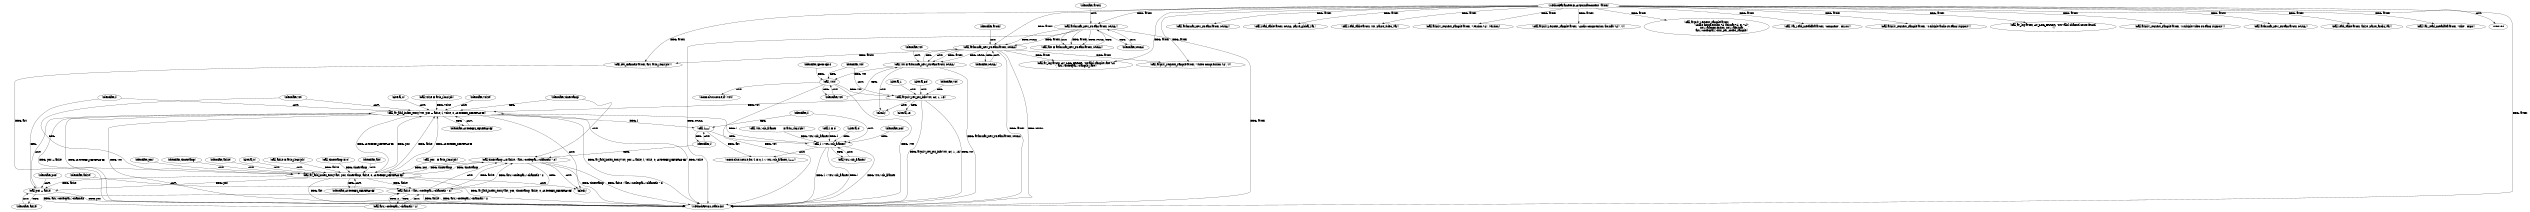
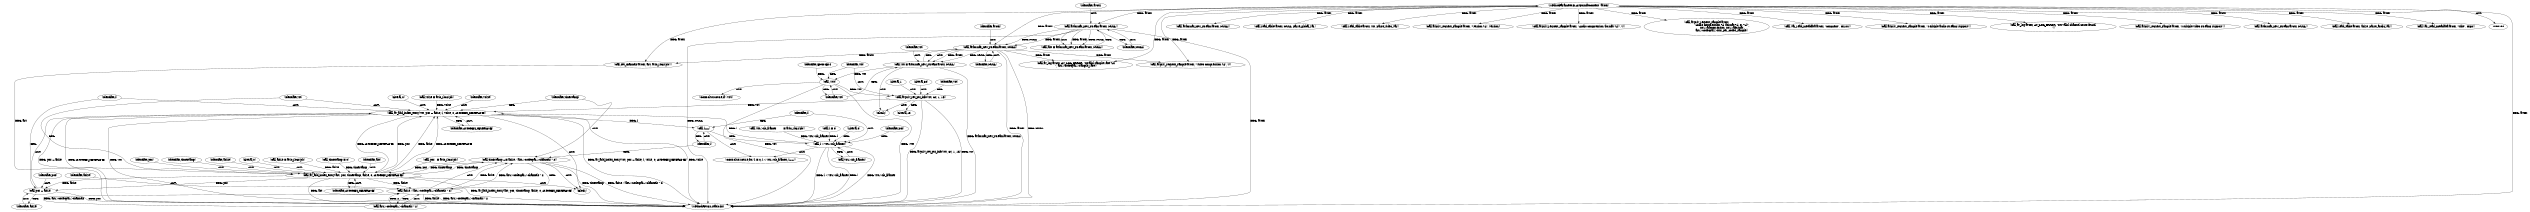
edge "(MethodParameterIn,AVFormatContext *avctx)" -> "(Call,read_table(avctx, NULL, parse_global_var))": reversed
edge "(Call,i++)" -> "(ControlStructure,for (i = 0; i < vst->nb_frames; i++))": label "DDG: ast" -> "AST: "
